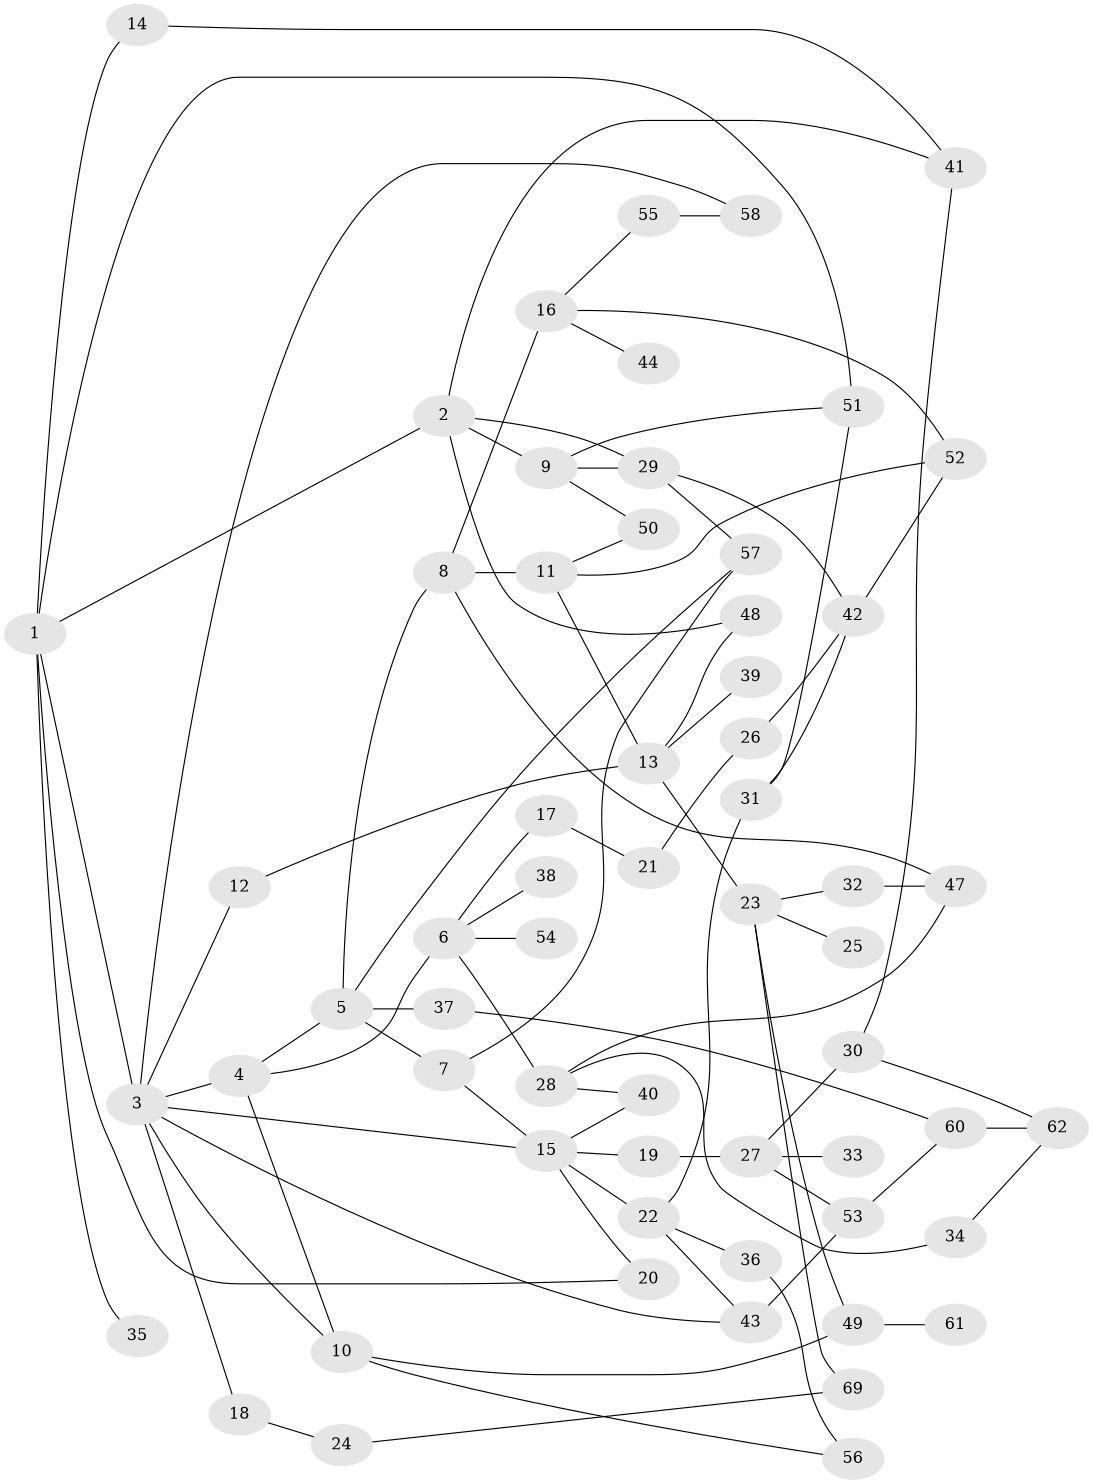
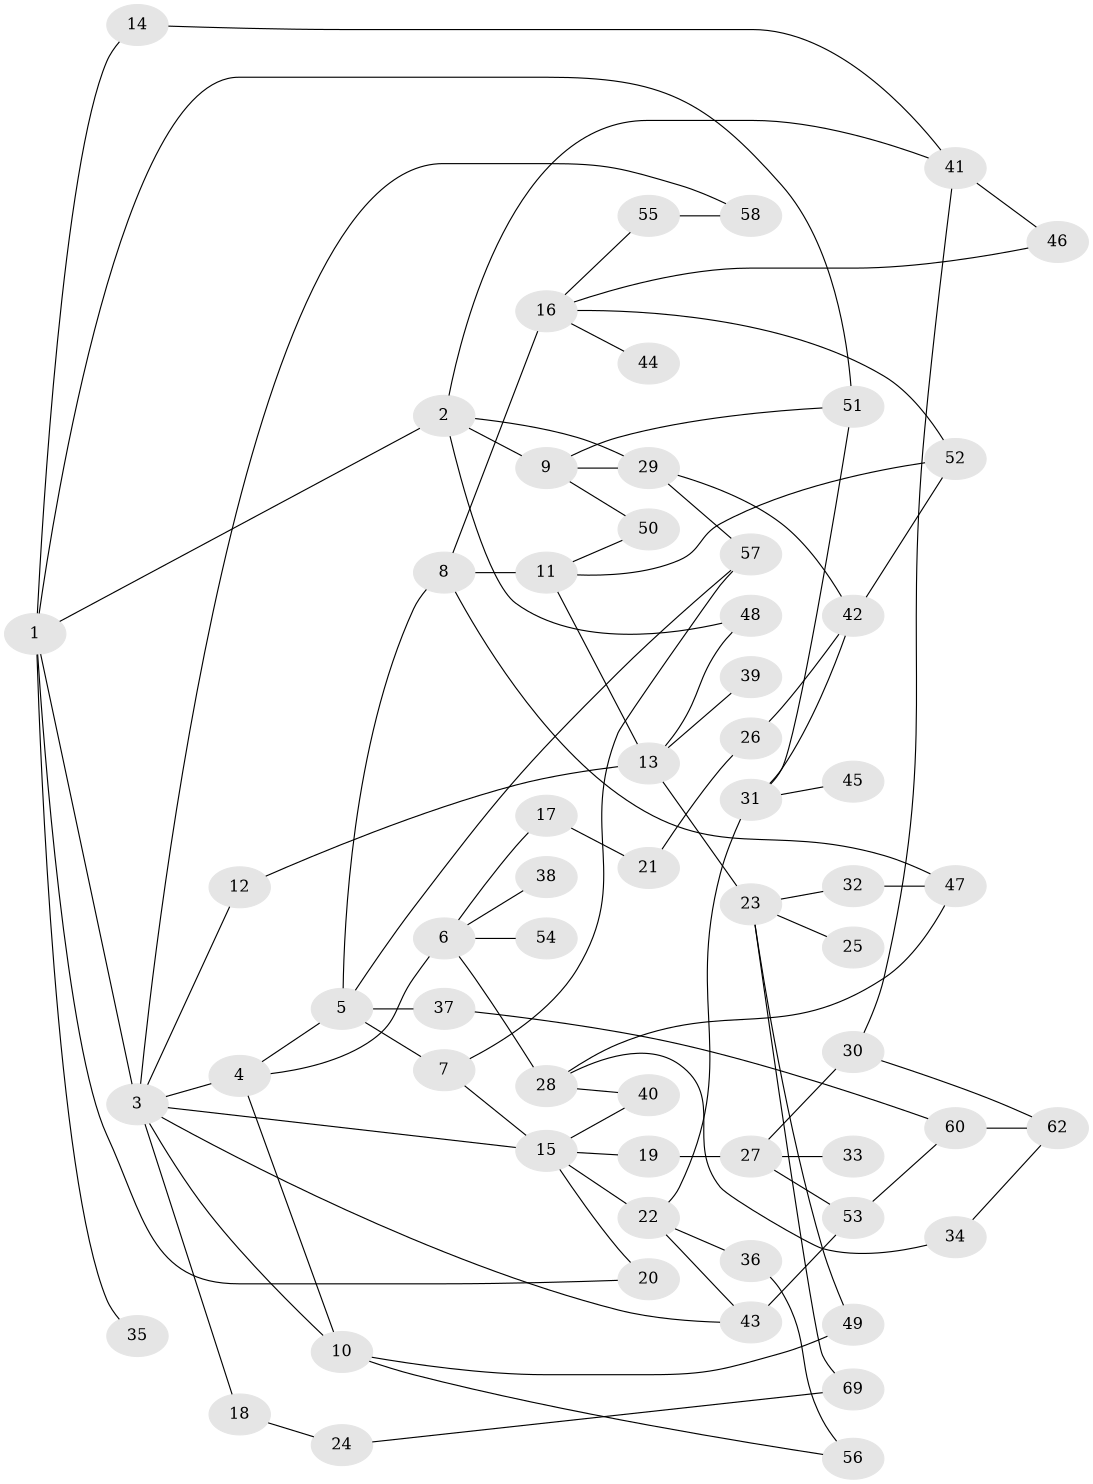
node "46": added
node "45": added
node "61": removed
